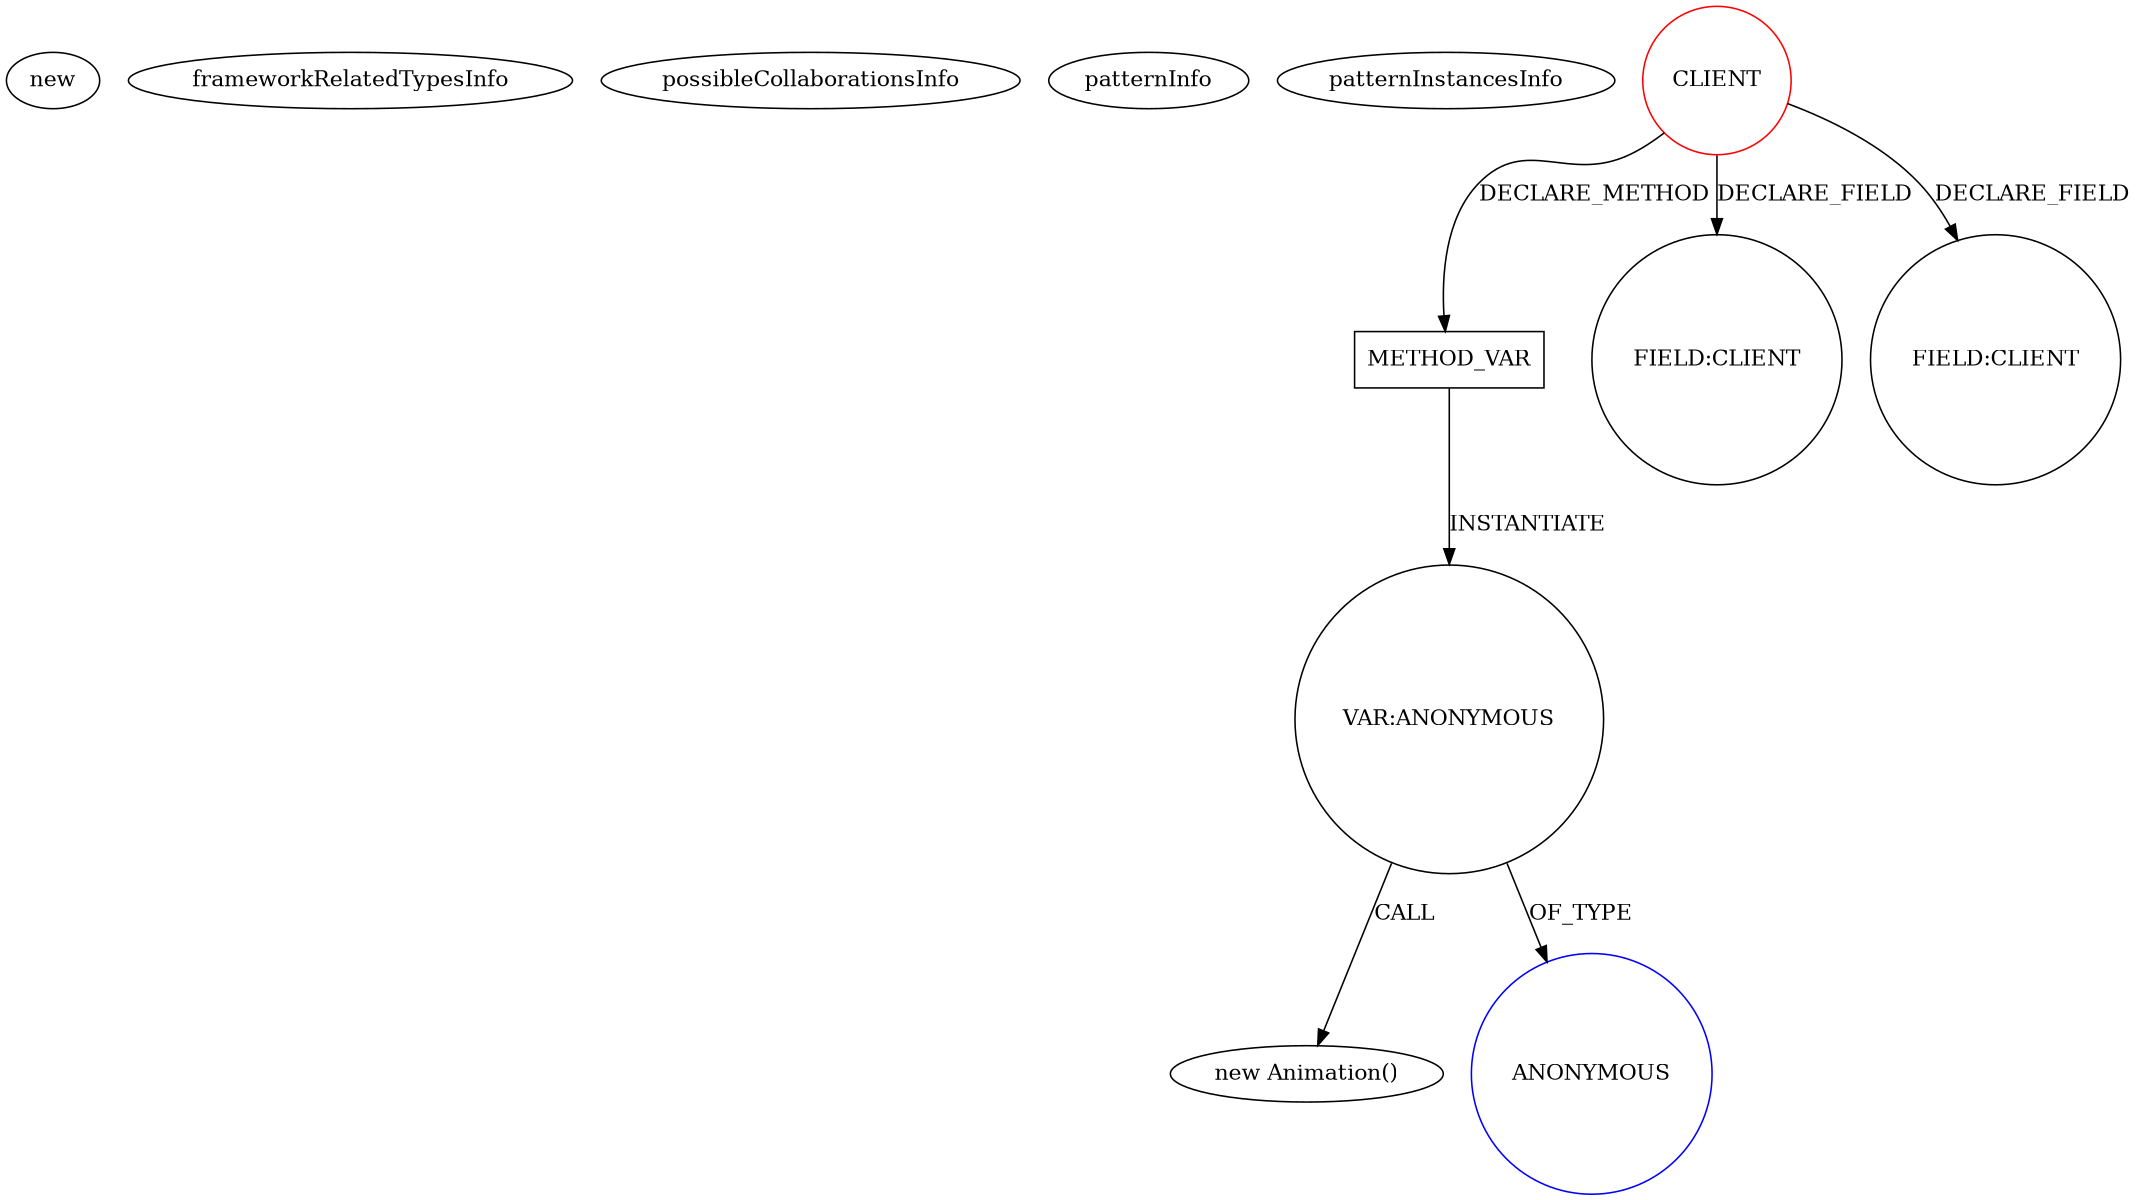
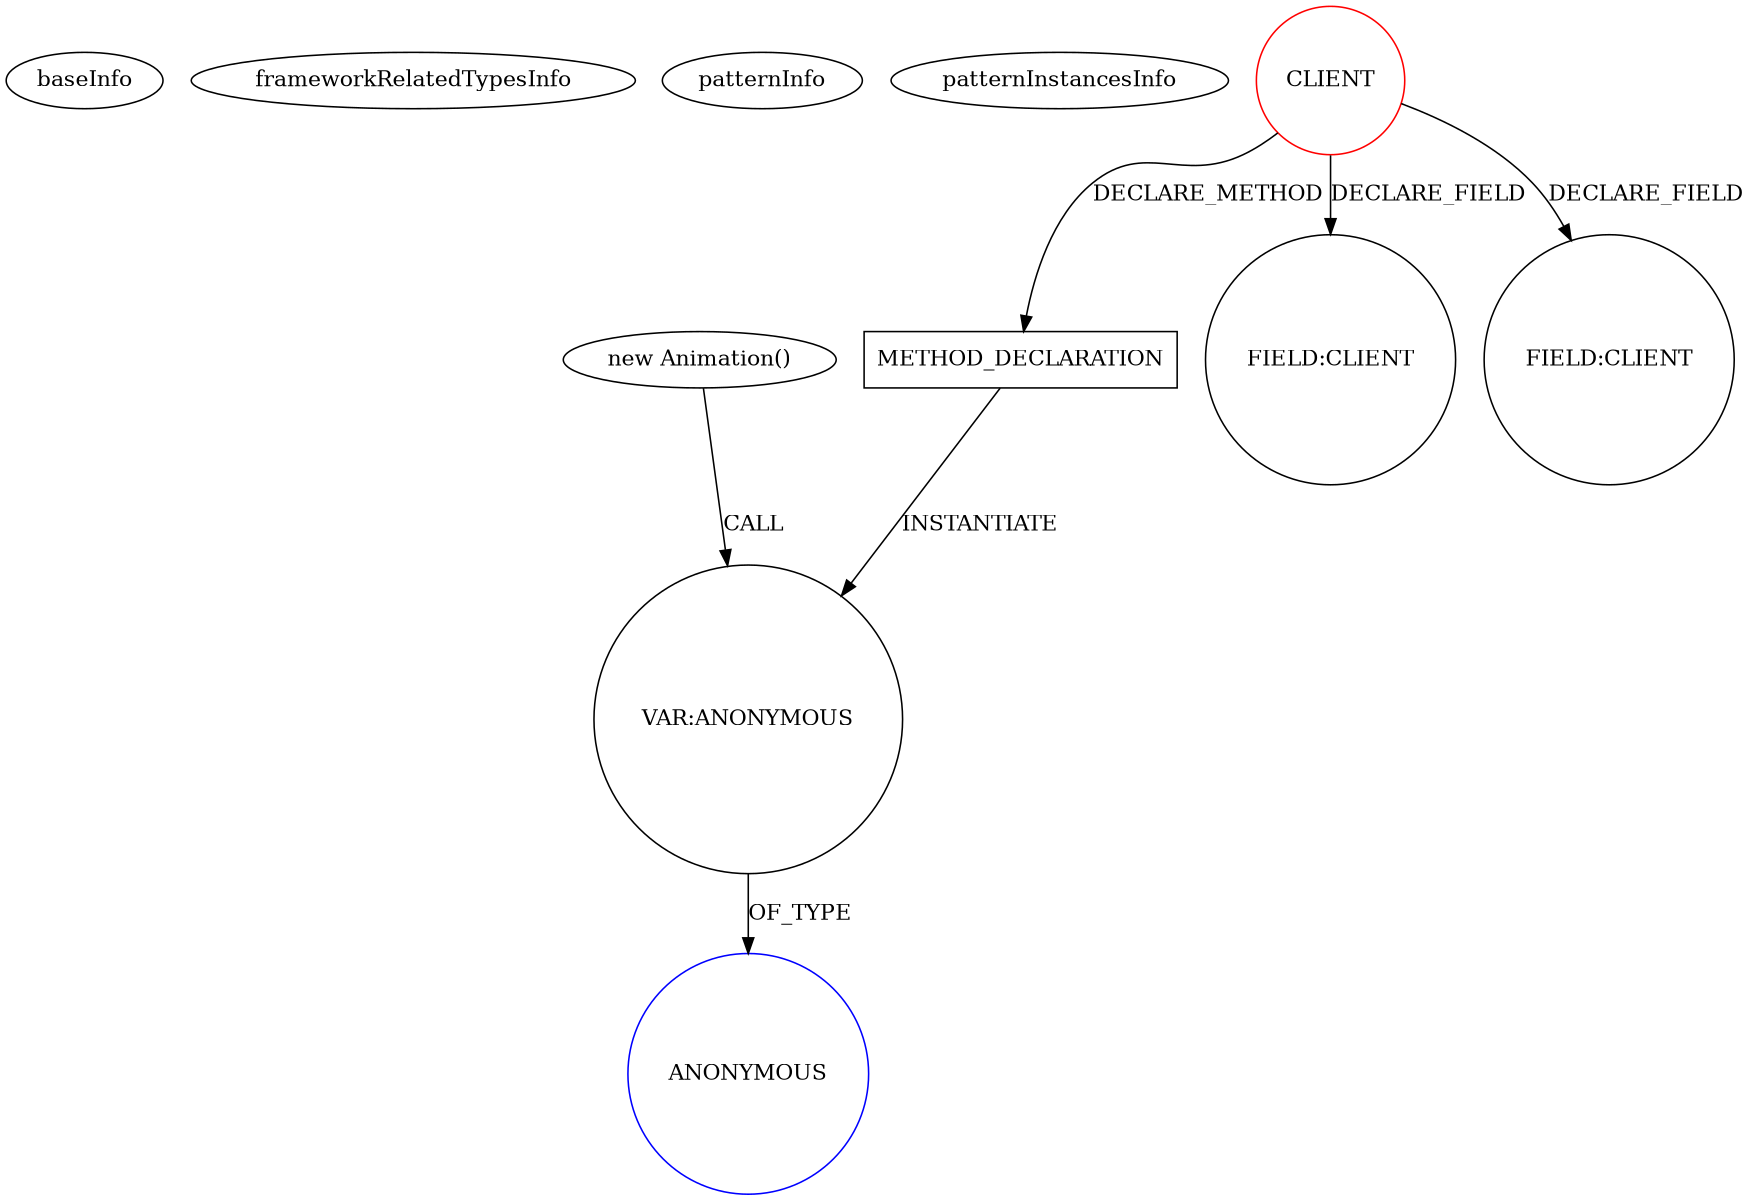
node "new": label "new" -> "baseInfo"
node "possibleCollaborationsInfo": removed
node "METHOD_VAR": label "METHOD_VAR" -> "METHOD_DECLARATION"
edge "VAR:ANONYMOUS" -> "new Animation()": reversed
